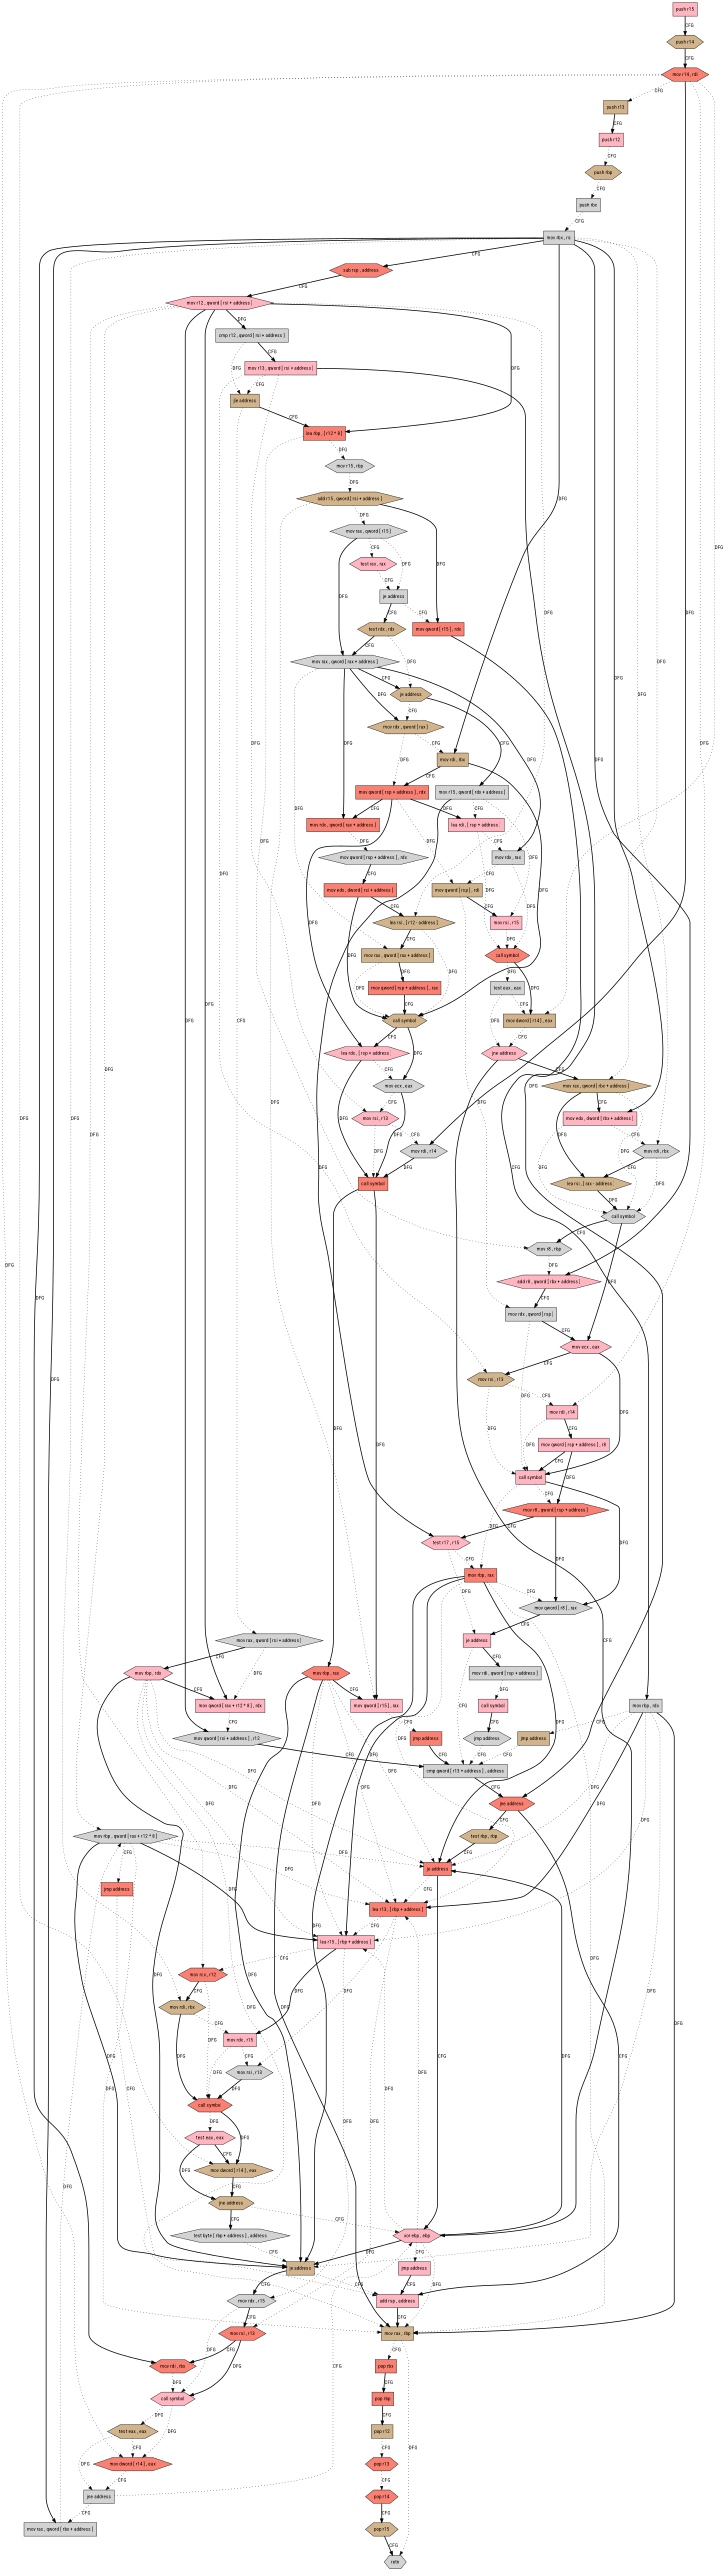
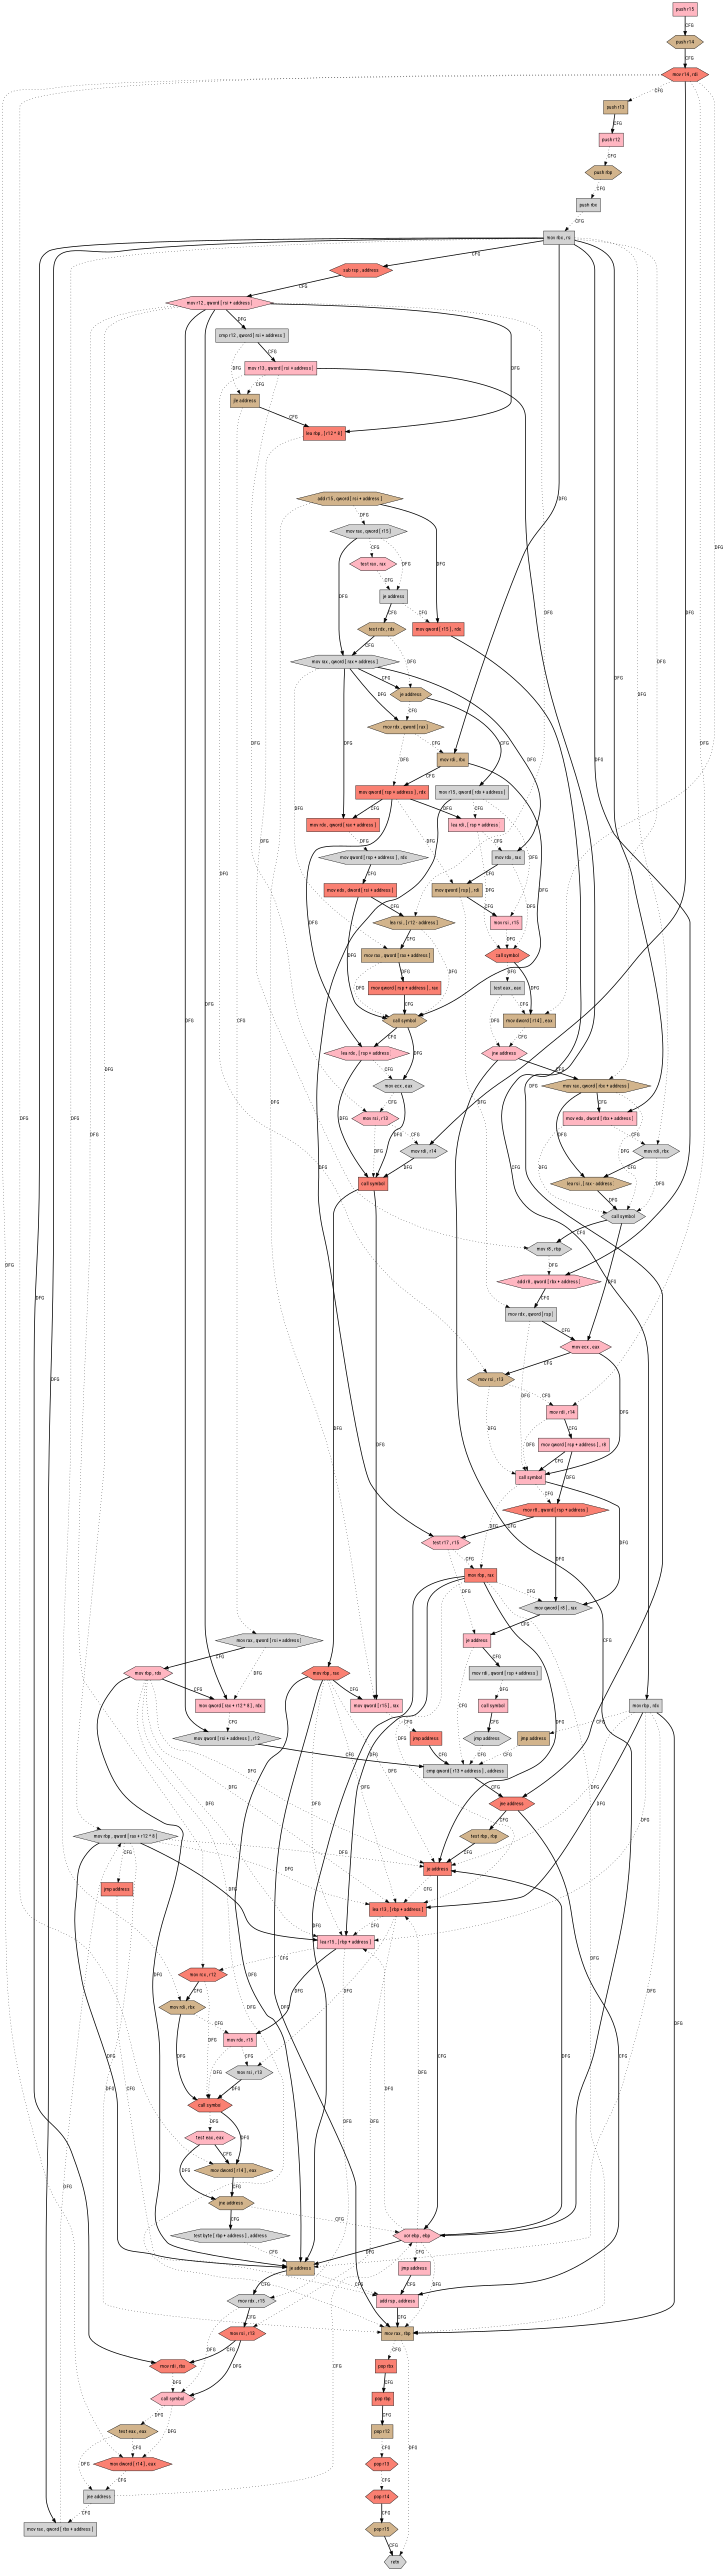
node "mov r15 , rbp": removed
edge "mov rdx , rax" -> "mov qword [ rsp ] , rdi": style dotted -> bold
